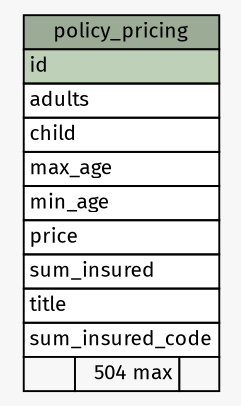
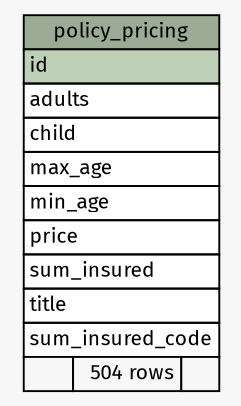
node "policy_pricing": text "504 max" -> "504 rows"
